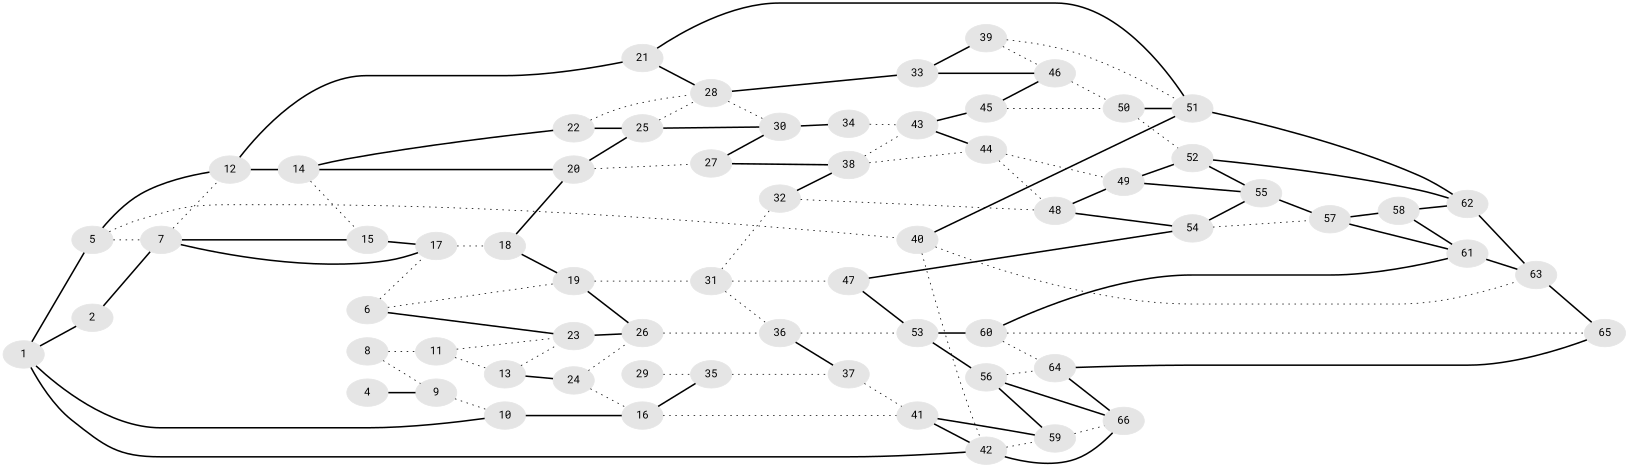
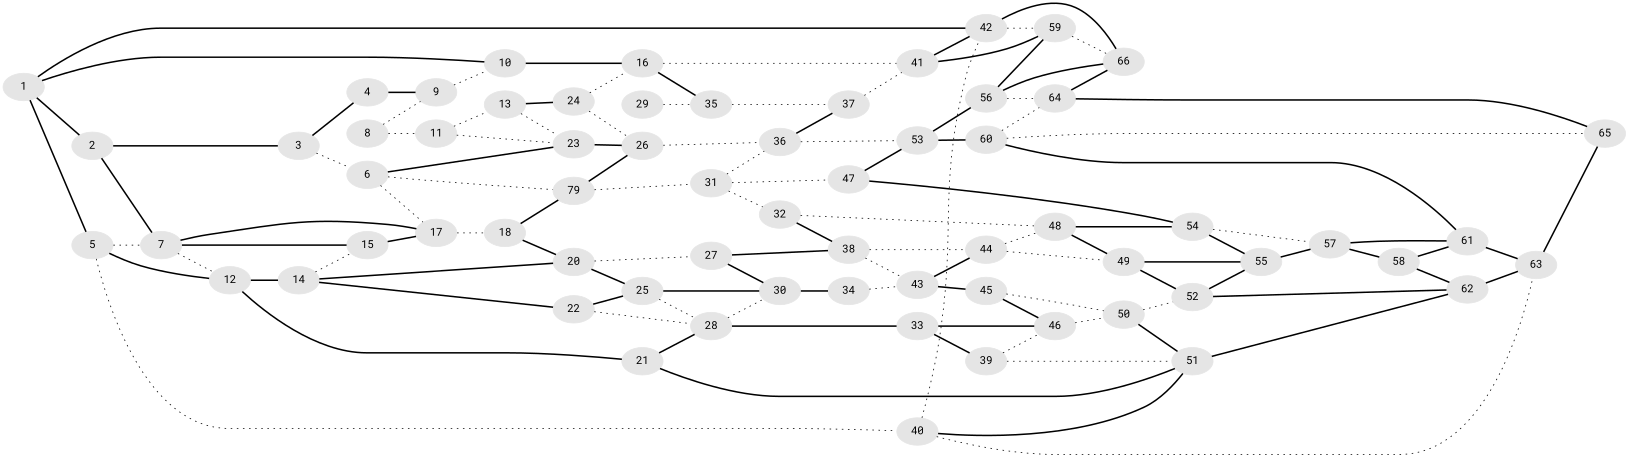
node "3": added
node "19": label "19" -> "79"
